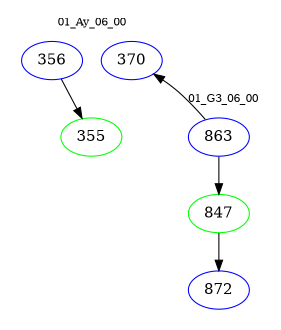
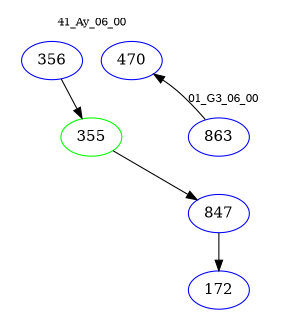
cluster "01_Ay_06_00": label "01_Ay_06_00" -> "41_Ay_06_00"
node "370": label "370" -> "470"
edge "863" -> "847": now "355" -> "847"
node "847": color green -> blue
node "872": label "872" -> "172"
